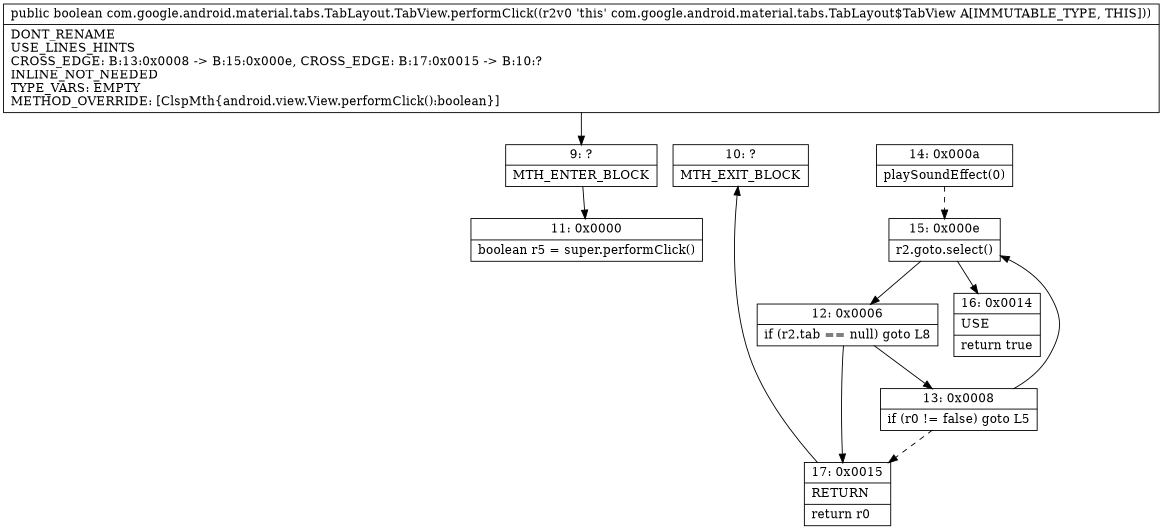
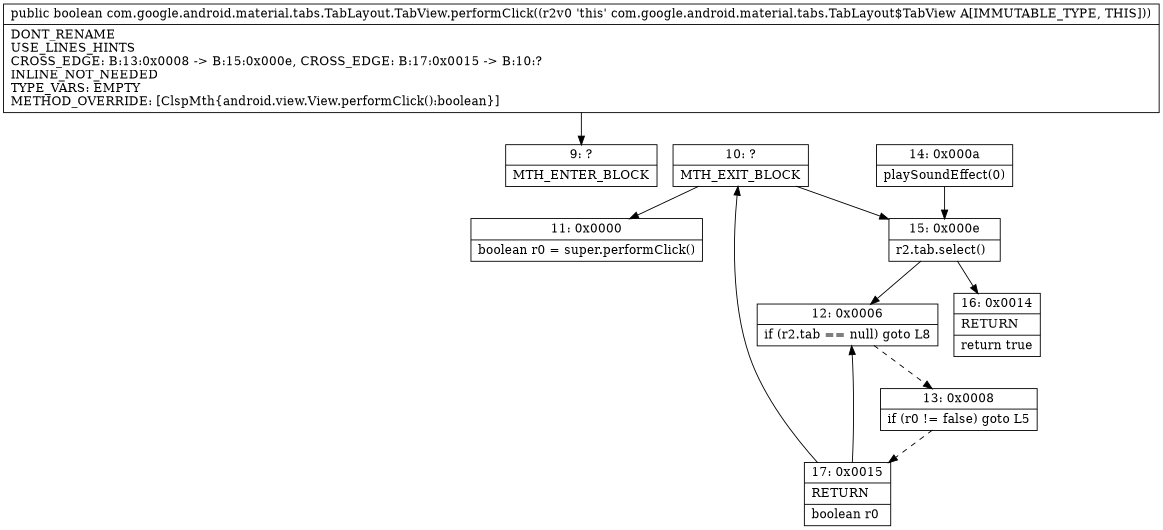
edge "9: ?" -> "11: 0x0000": now "10: ?" -> "11: 0x0000"
edge "14: 0x000a" -> "15: 0x000e": style dashed -> solid
node "11: 0x0000": text "boolean r5 = super.performClick()" -> "boolean r0 = super.performClick()"
node "15: 0x000e": text "r2.goto.select()" -> "r2.tab.select()"
edge "13: 0x0008" -> "15: 0x000e": now "10: ?" -> "15: 0x000e"
node "16: 0x0014": text "USE" -> "RETURN"
edge "12: 0x0006" -> "13: 0x0008": style solid -> dashed
edge "12: 0x0006" -> "17: 0x0015": reversed
node "17: 0x0015": text "return r0" -> "boolean r0"
